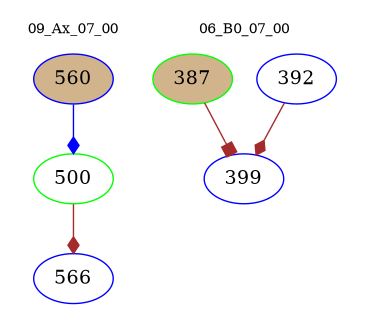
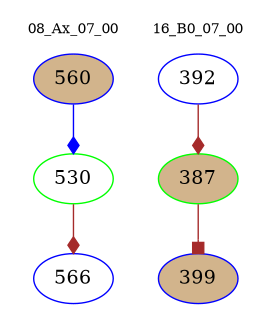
cluster "09_Ax_07_00": label "09_Ax_07_00" -> "08_Ax_07_00"
cluster "06_B0_07_00": label "06_B0_07_00" -> "16_B0_07_00"
edge "392" -> "399": now "392" -> "387"
node "500": label "500" -> "530"
node "399": fillcolor white -> tan
